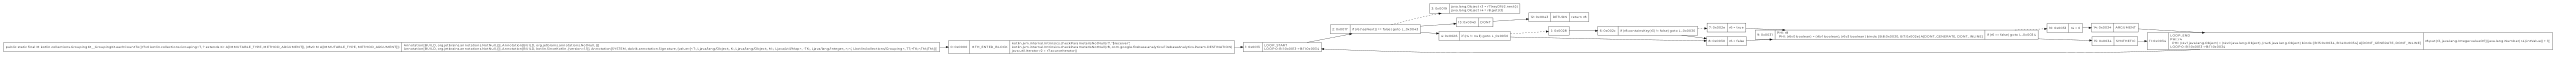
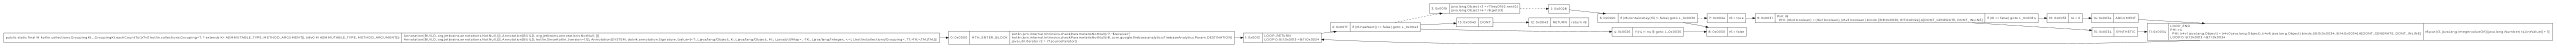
edge "9: 0x0031" -> "10: 0x0033": style dashed -> solid
edge "4: 0x0026" -> "5: 0x0028": now "3: 0x0019" -> "5: 0x0028"
edge "8: 0x0030" -> "9: 0x0031": removed
node "1: 0x0013": text "LOOP_START" -> "LOOP_RETURN"
